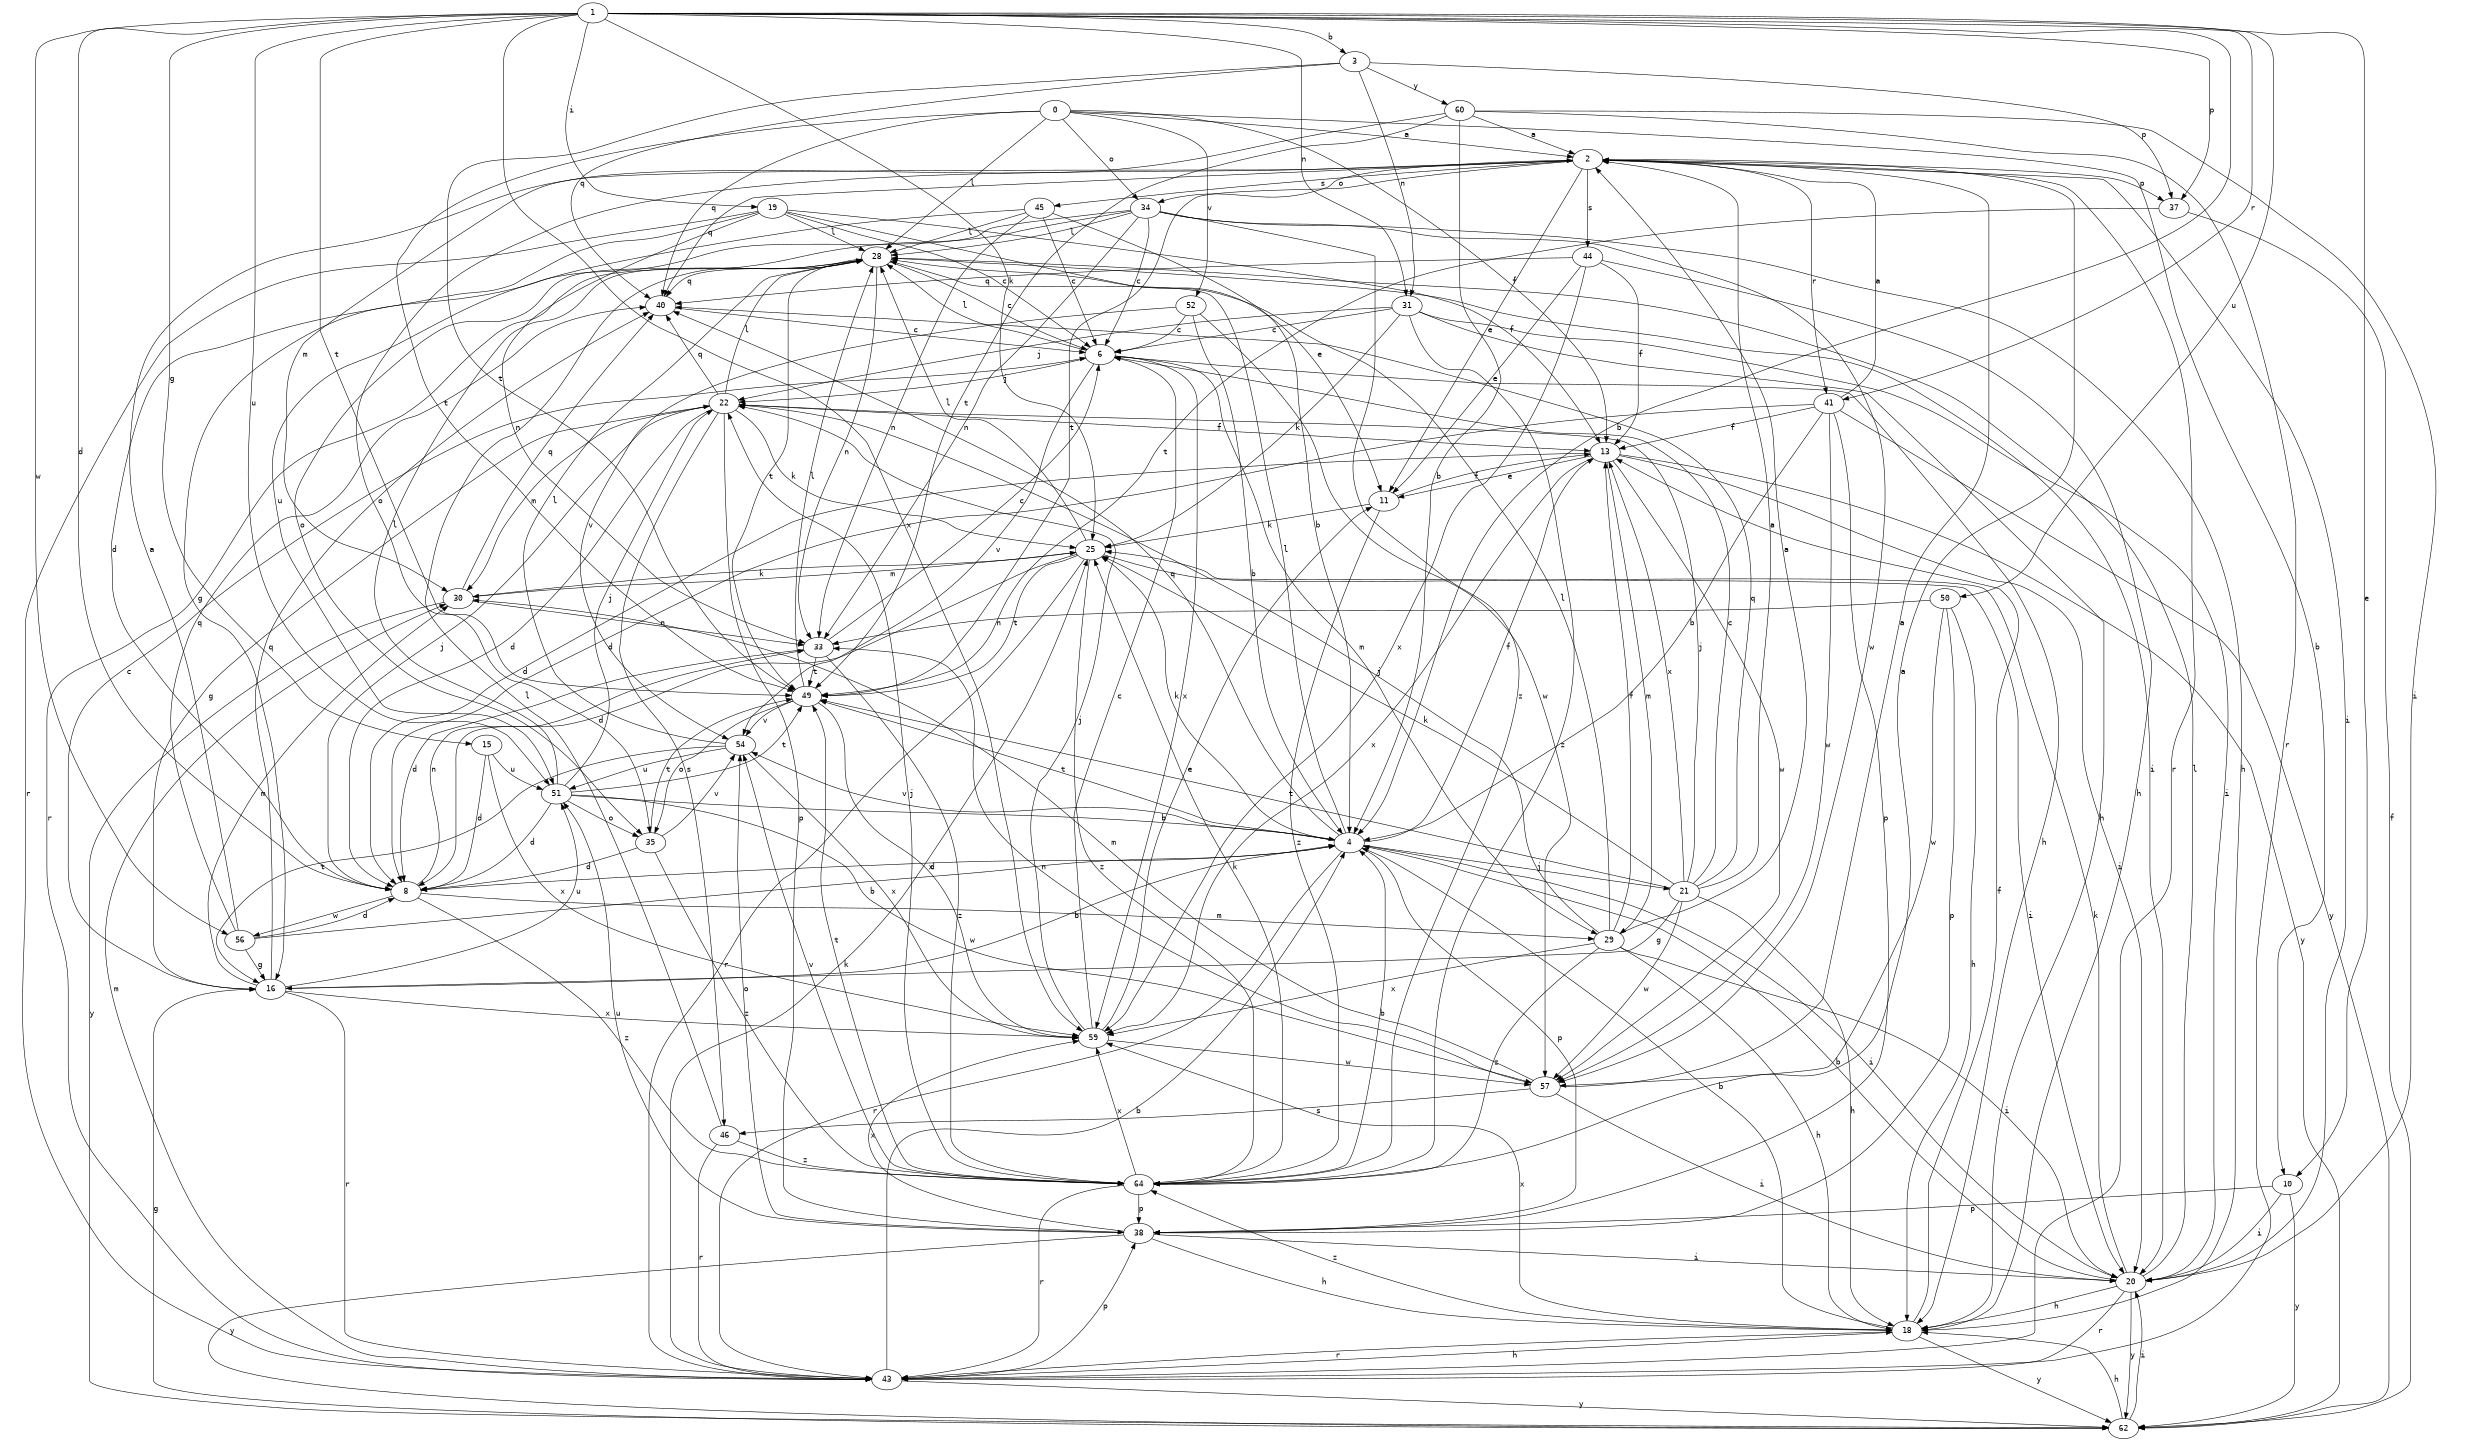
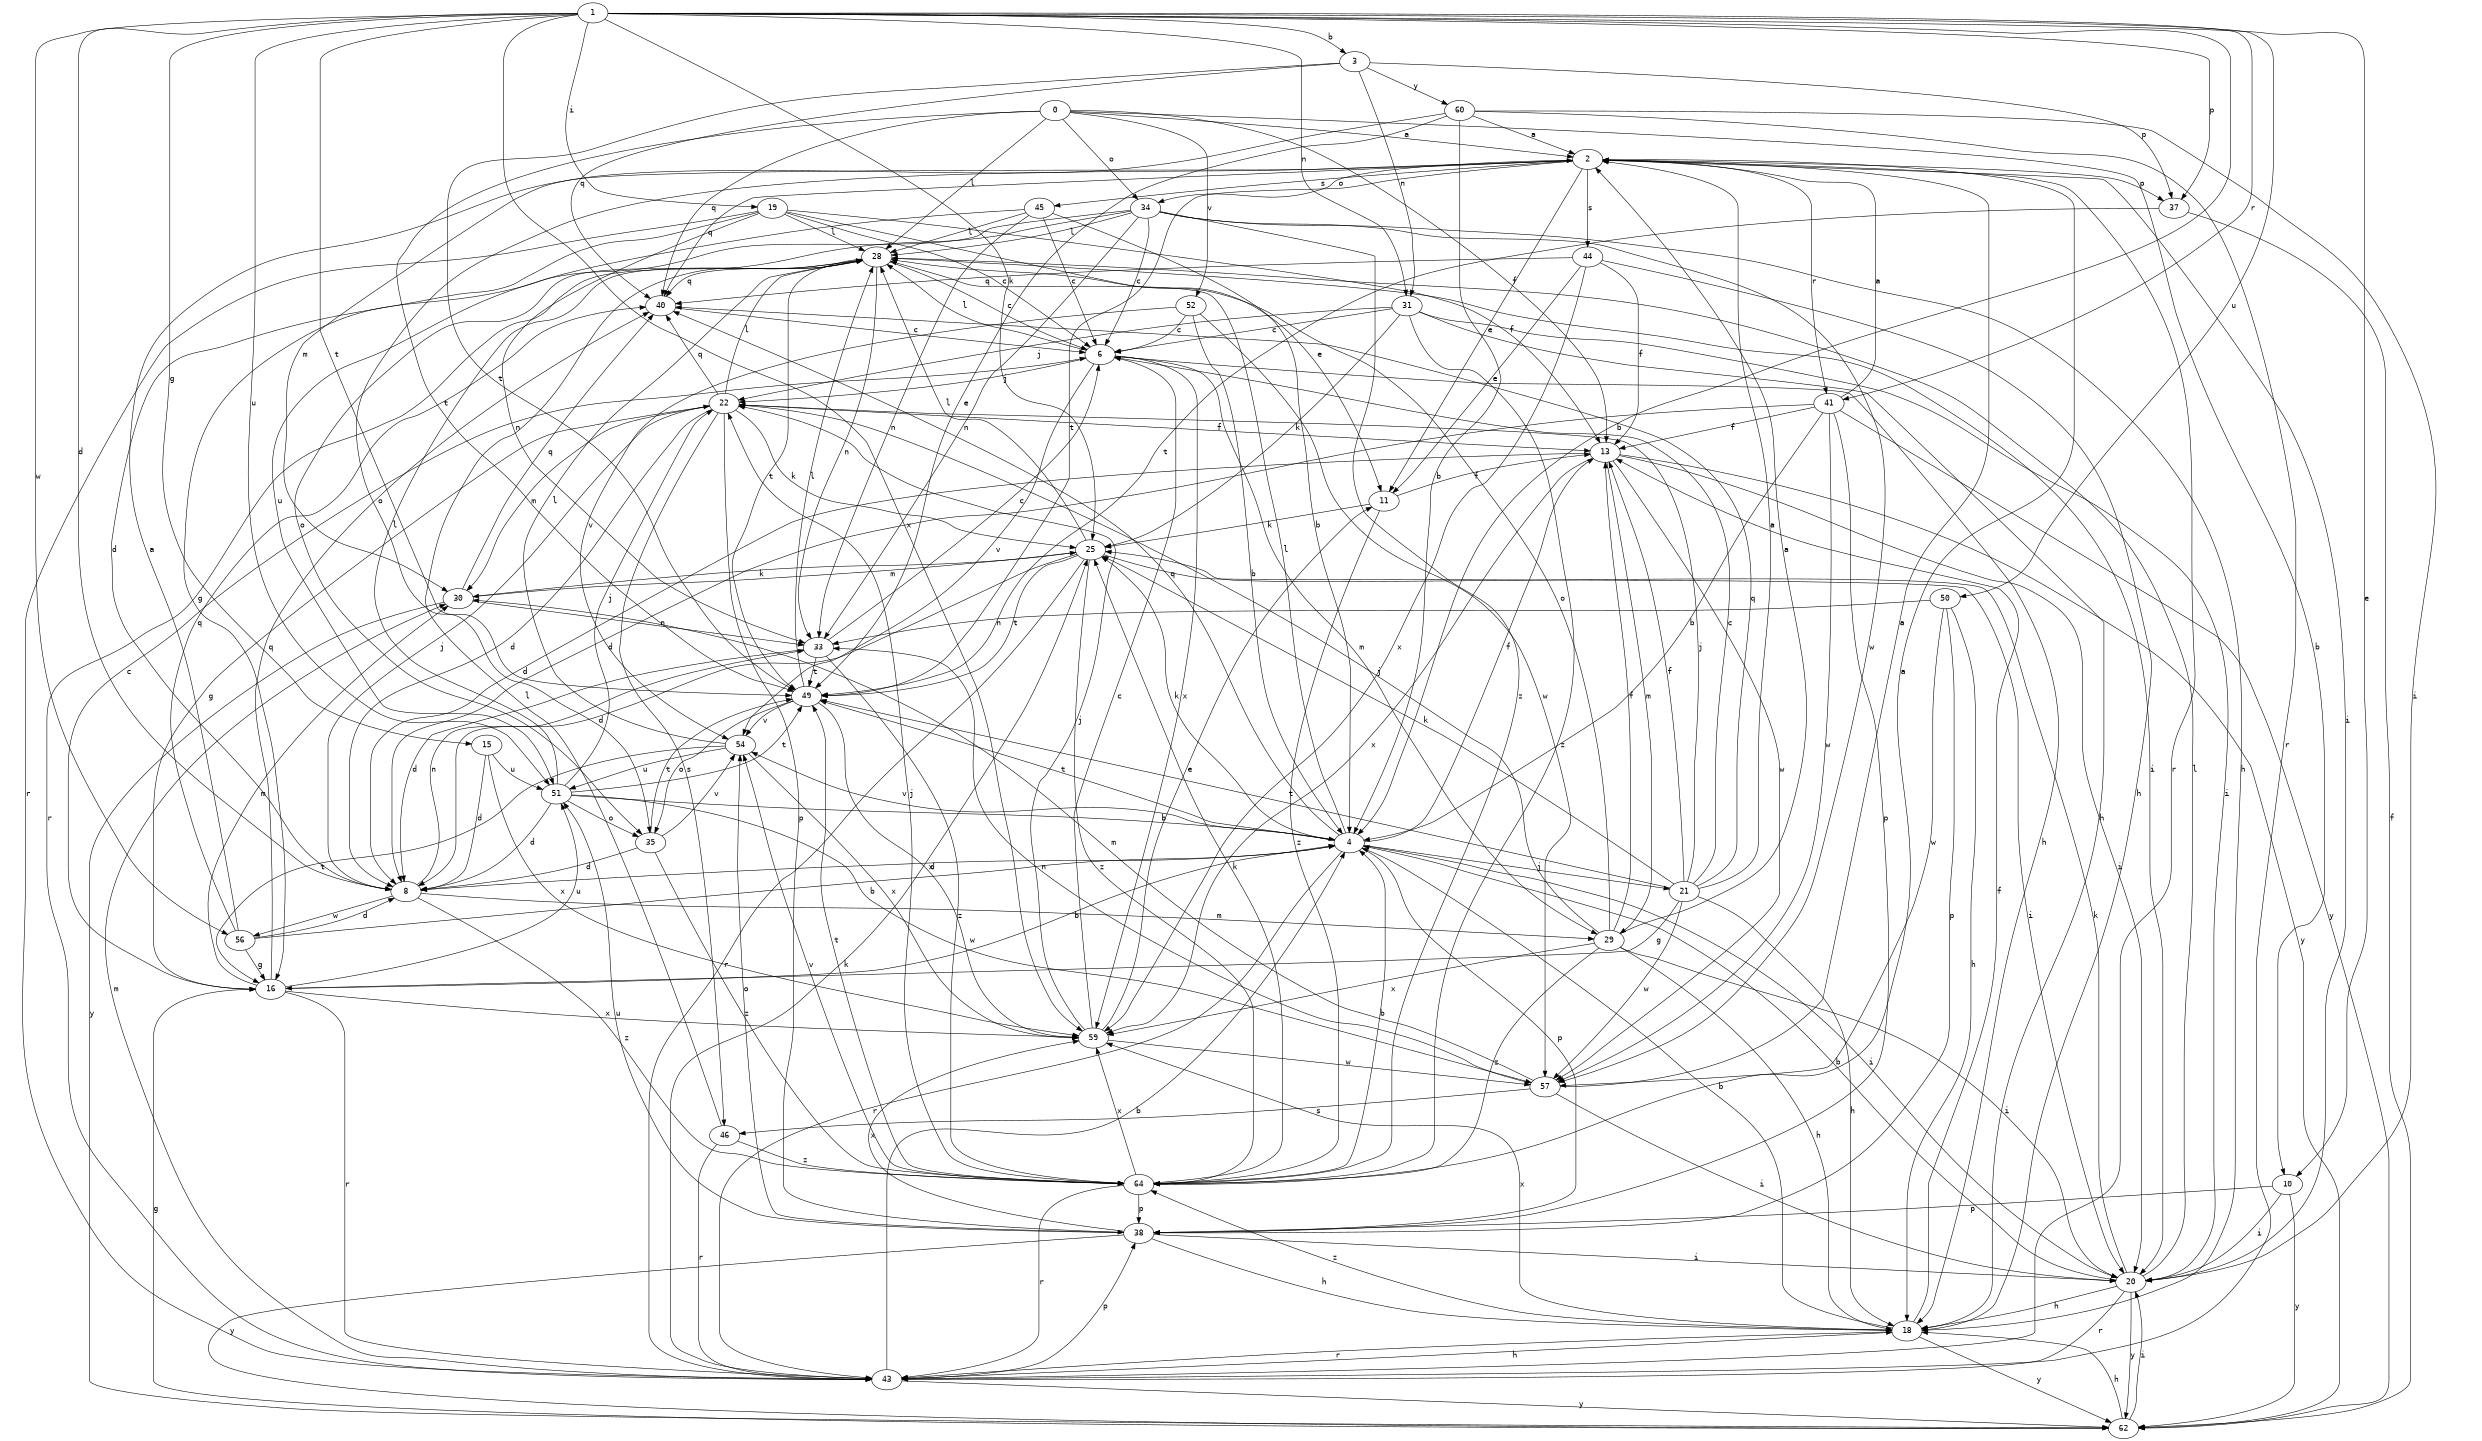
edge "60" -> "49": label "t" -> "e"
edge "13" -> "11": removed, label "e"
edge "29" -> "28": label "l" -> "o"
edge "21" -> "13": label "x" -> "f"
